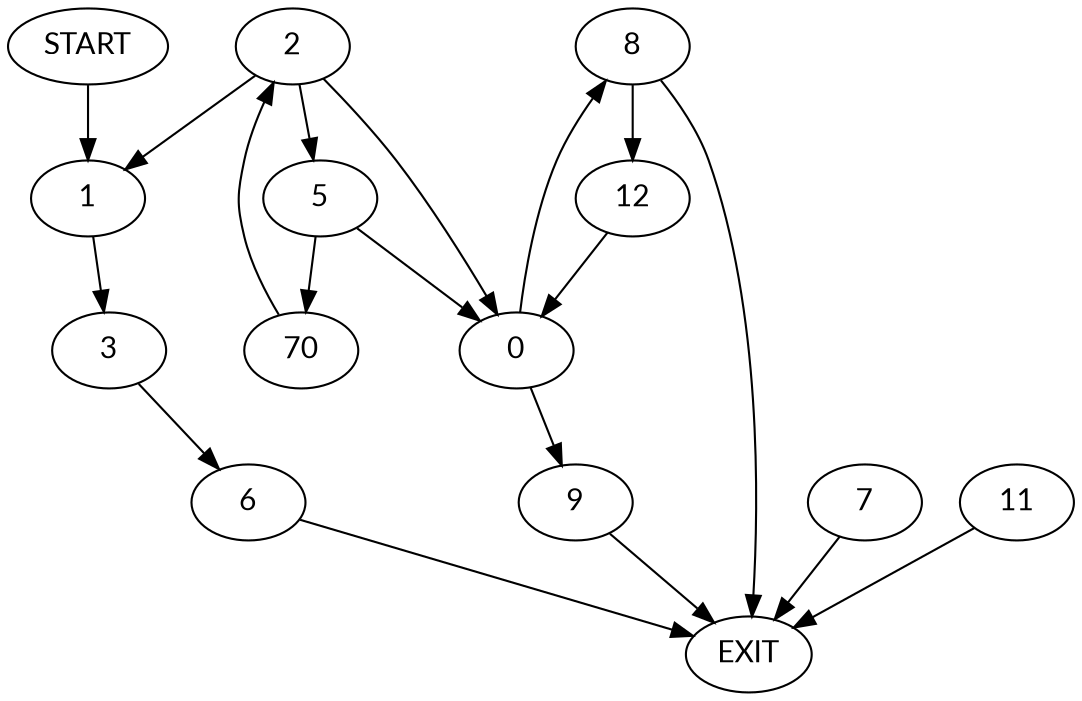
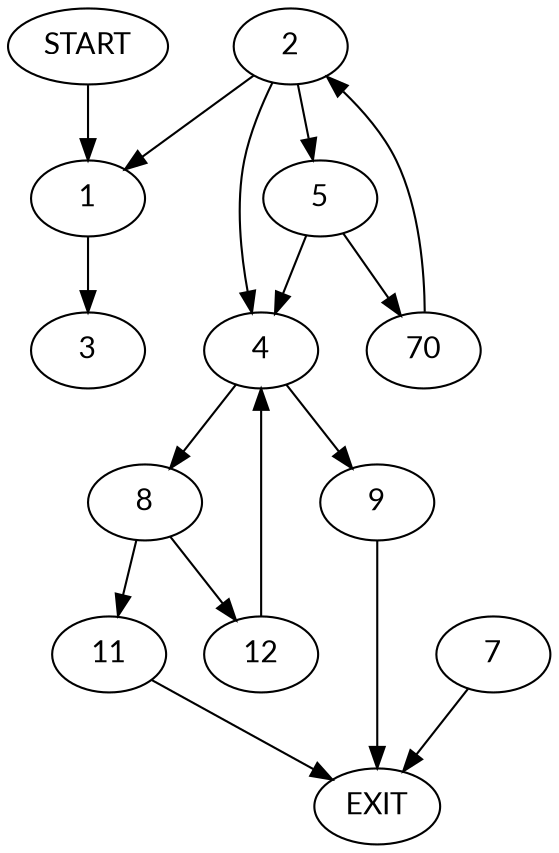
edge "8" -> "EXIT": now "8" -> "11"
node "0": label "0" -> "4"
node "6": removed
